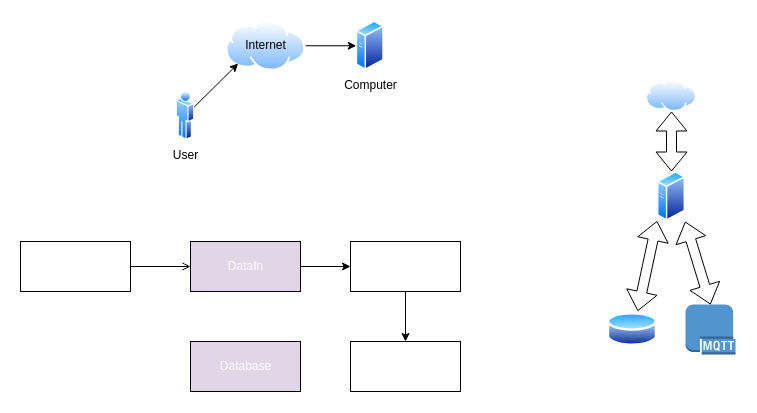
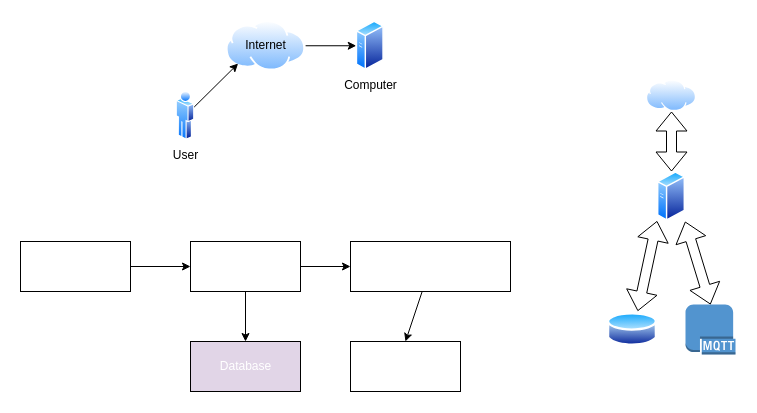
edge "Python Program" -> "DataIn": arrowhead open -> classic
node "DataIn": fillcolor #e1d5e7 -> #ffffff
node "Controller": size 110x50 -> 160x50
edge "DataIn" -> "Database": added
